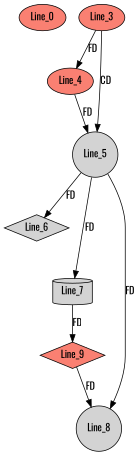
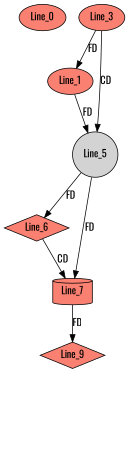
node "Line_4": label "Line_4" -> "Line_1"
node "Line_6": fillcolor lightgrey -> salmon
edge "Line_6" -> "Line_7": added, label "CD"
node "Line_7": fillcolor lightgrey -> salmon
node "Line_8": removed
